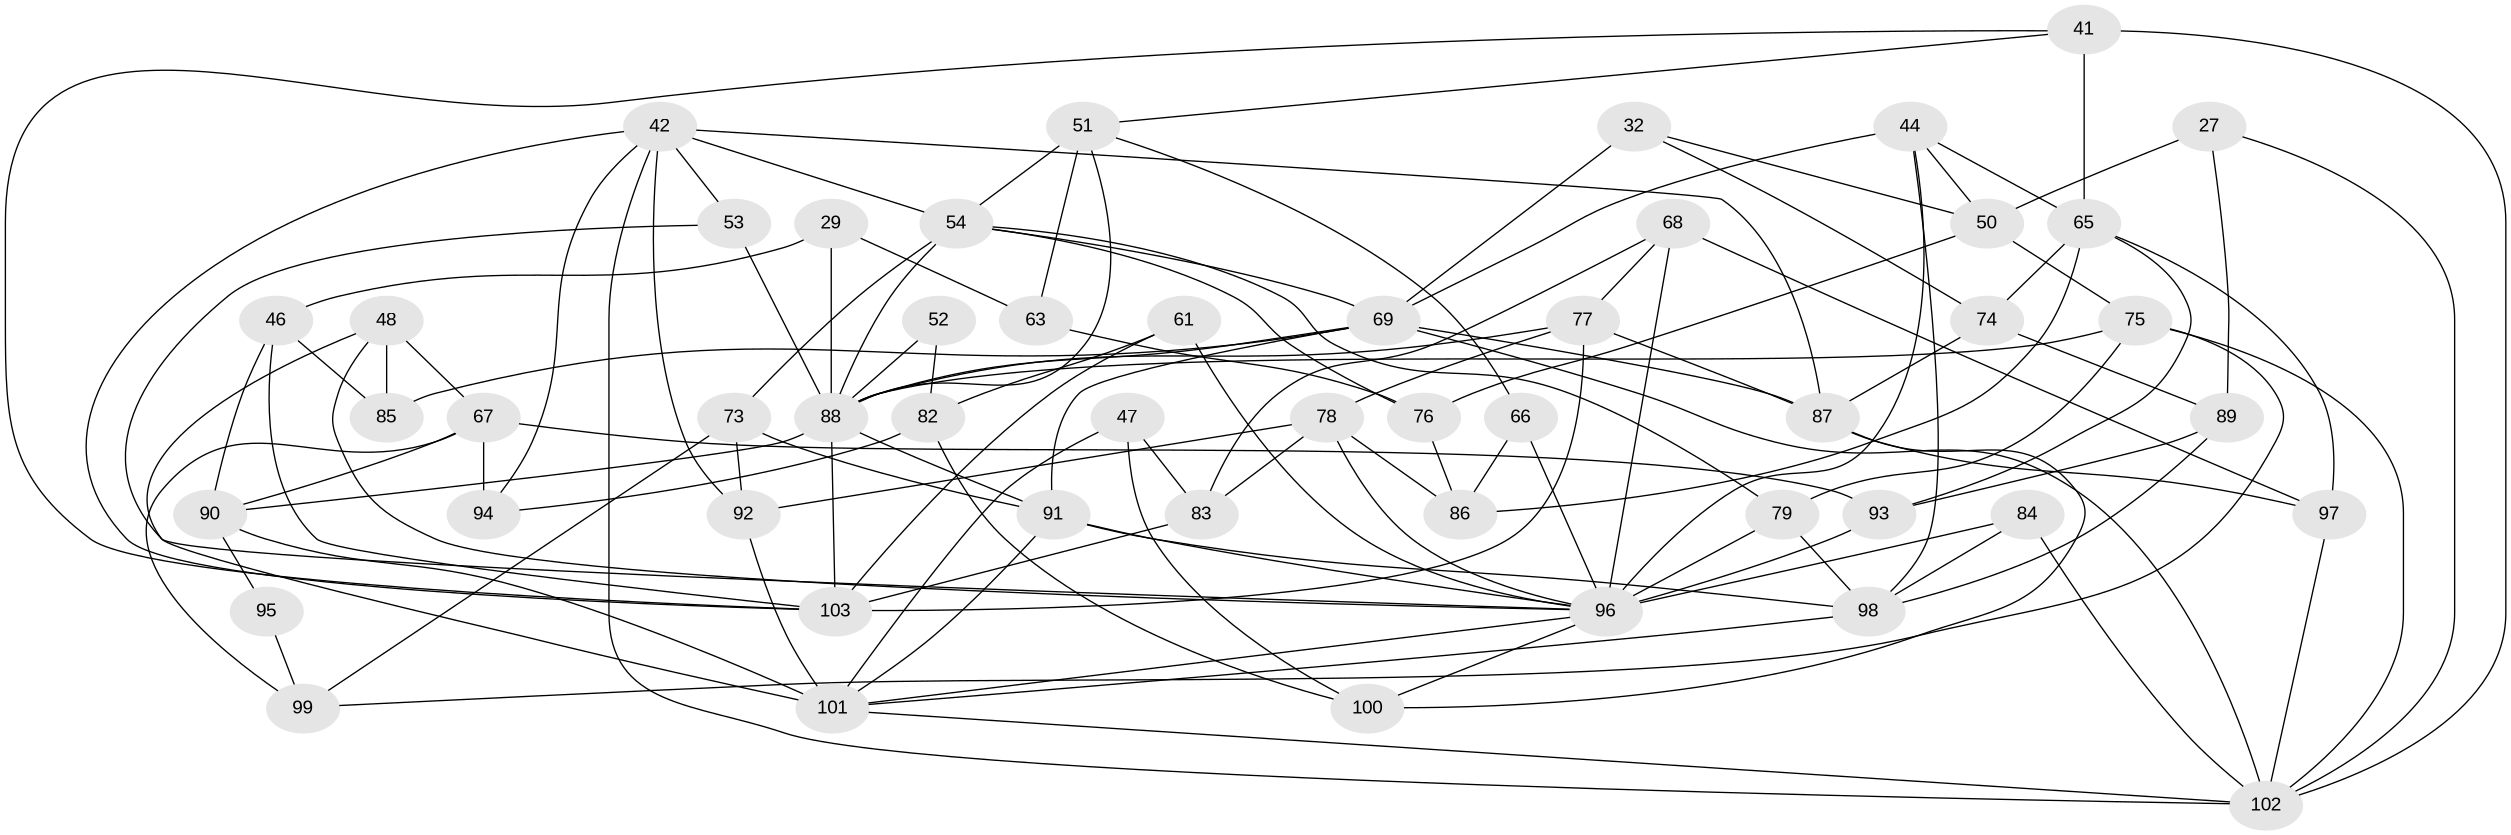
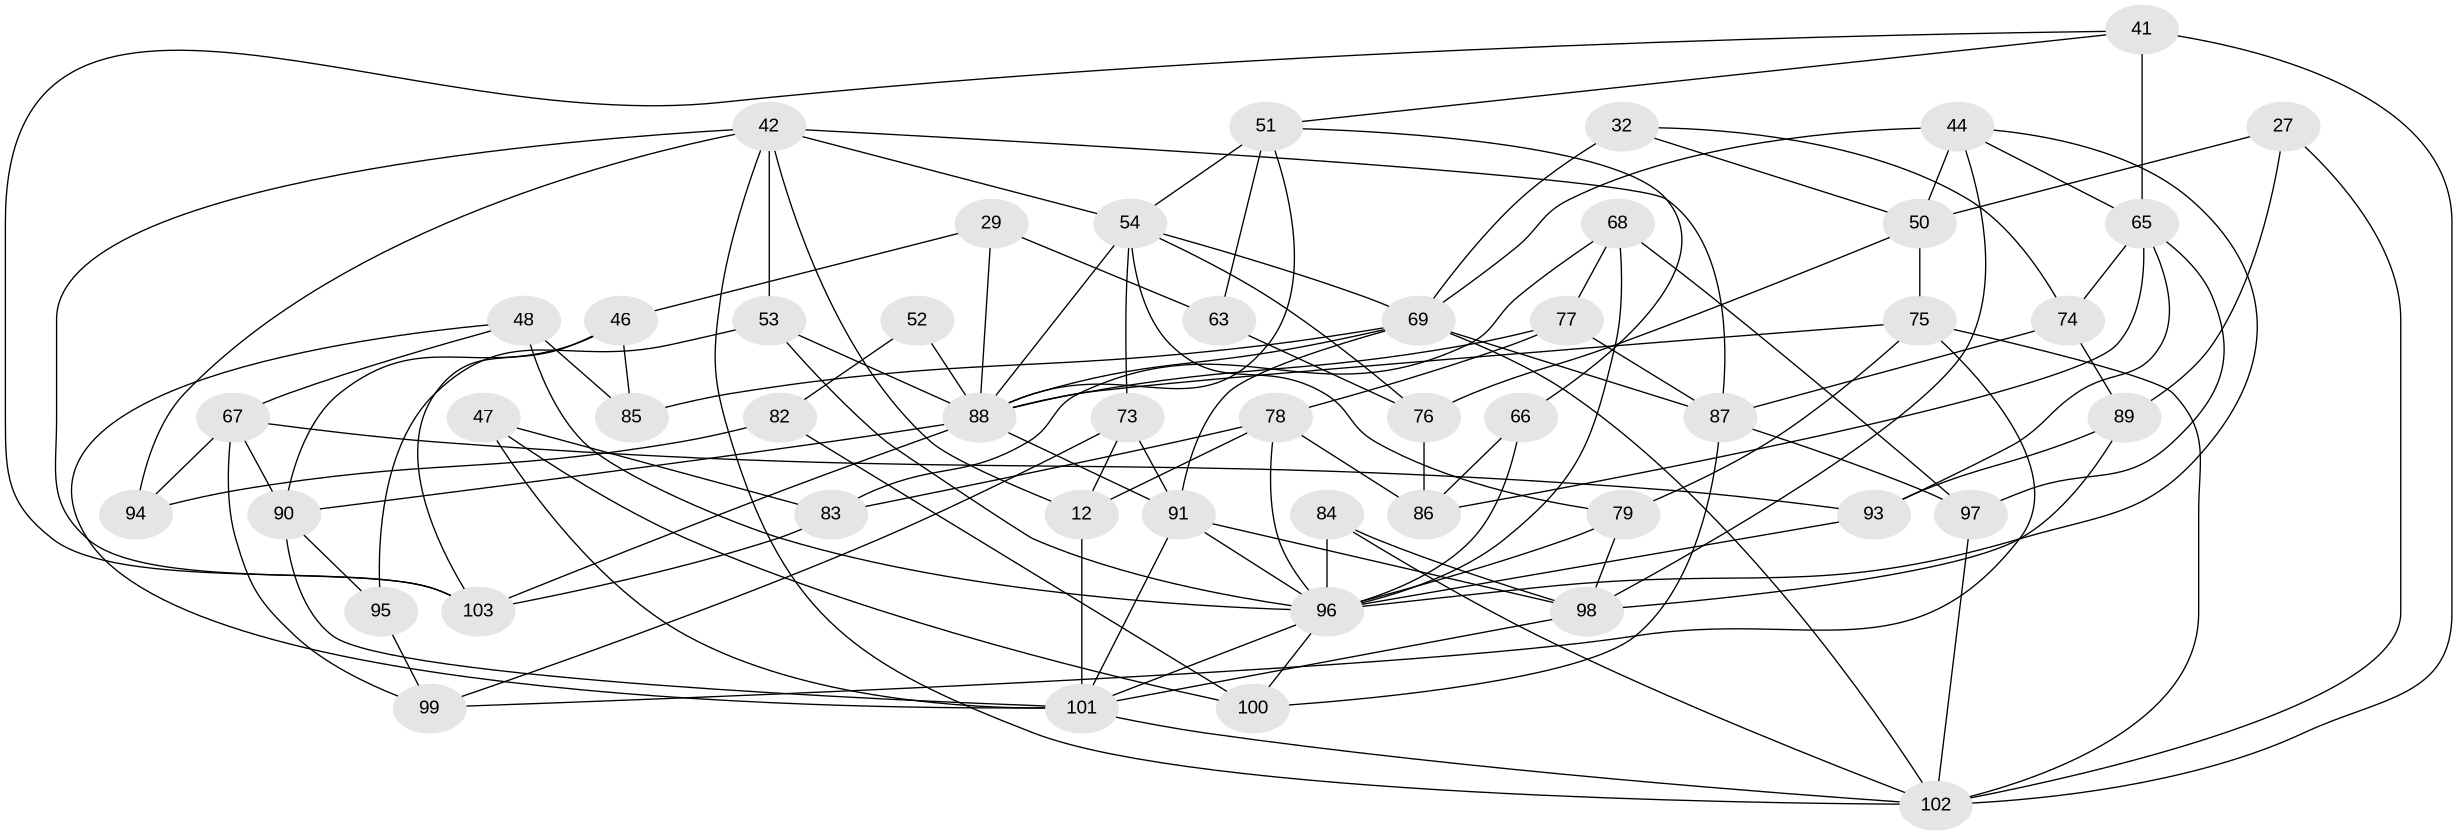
node "61": removed
edge "53" -- "95": added
node "92": label "92" -> "12"
edge "77" -- "103": removed
